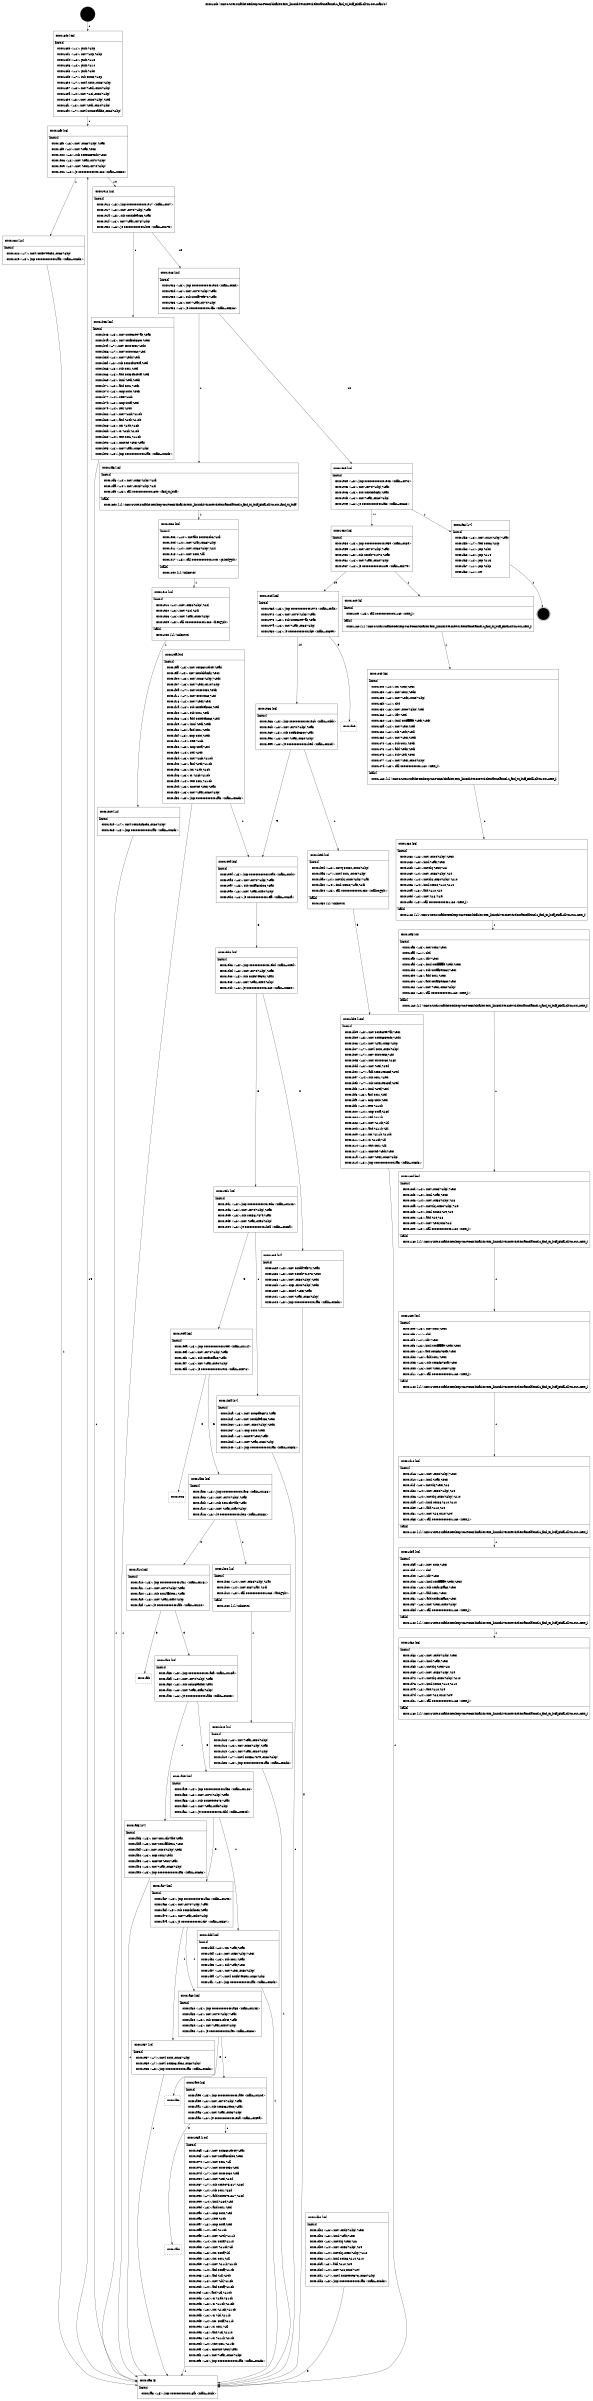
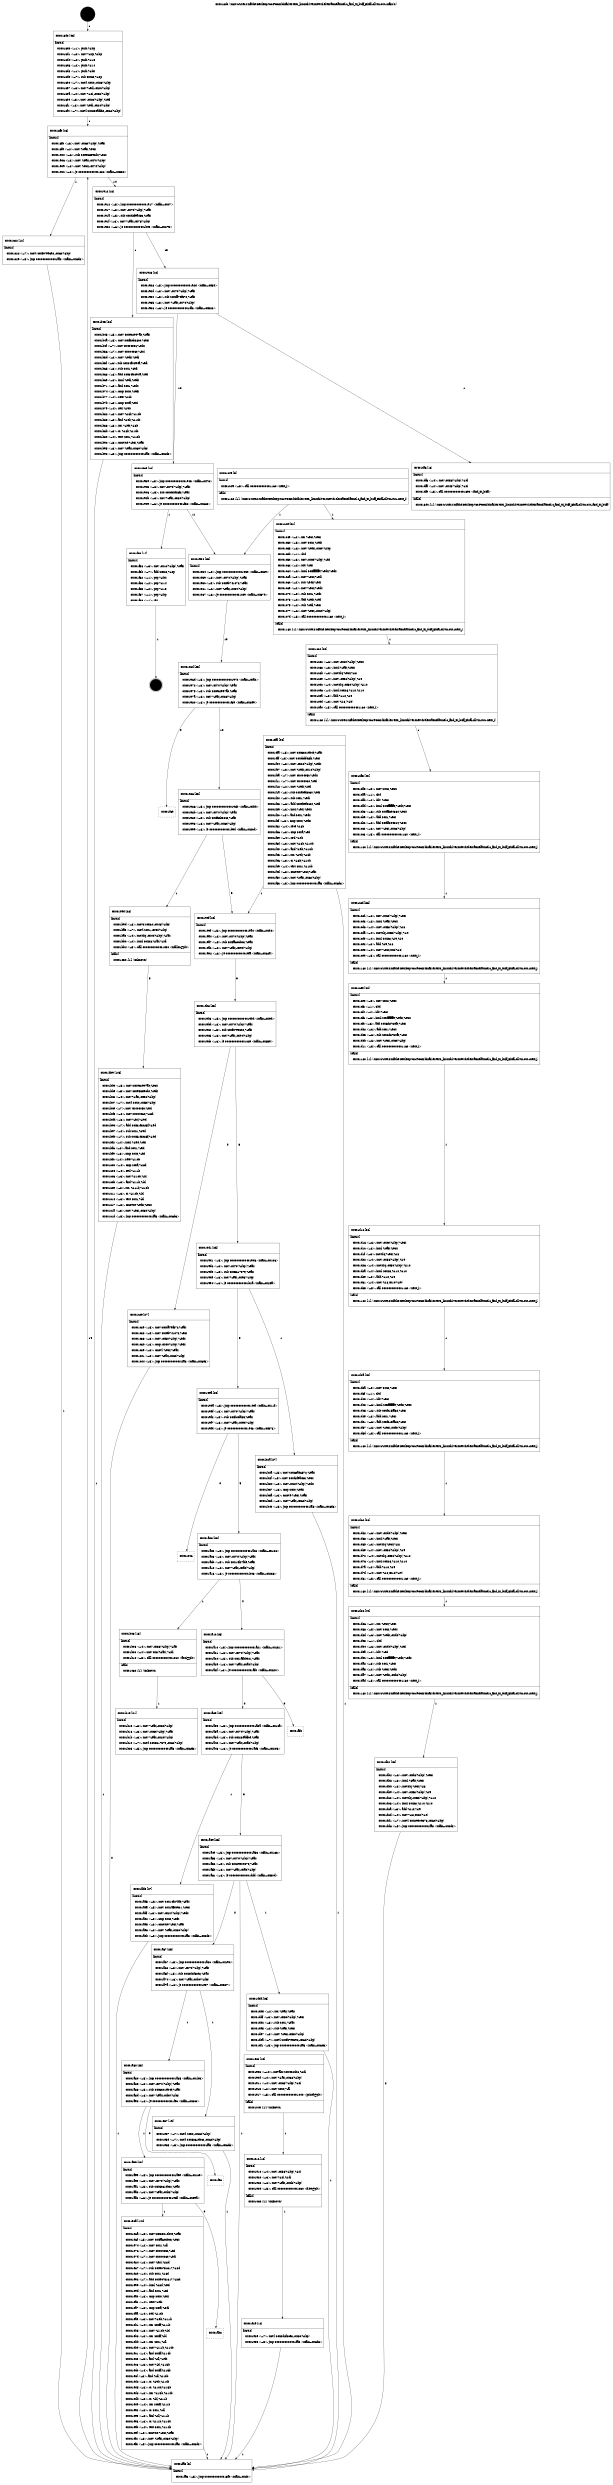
edge "0x401df6 [13]" -> "0x401e03 [25]": removed, label "1"
edge "0x401954 [25]" -> "0x401c49 [5]": reversed
node "0x401d86 [44]": added
edge "0x401b15 [21]" -> "0x401fa3 [5]": now "0x401a4e [25]" -> "0x401fa3 [5]"
